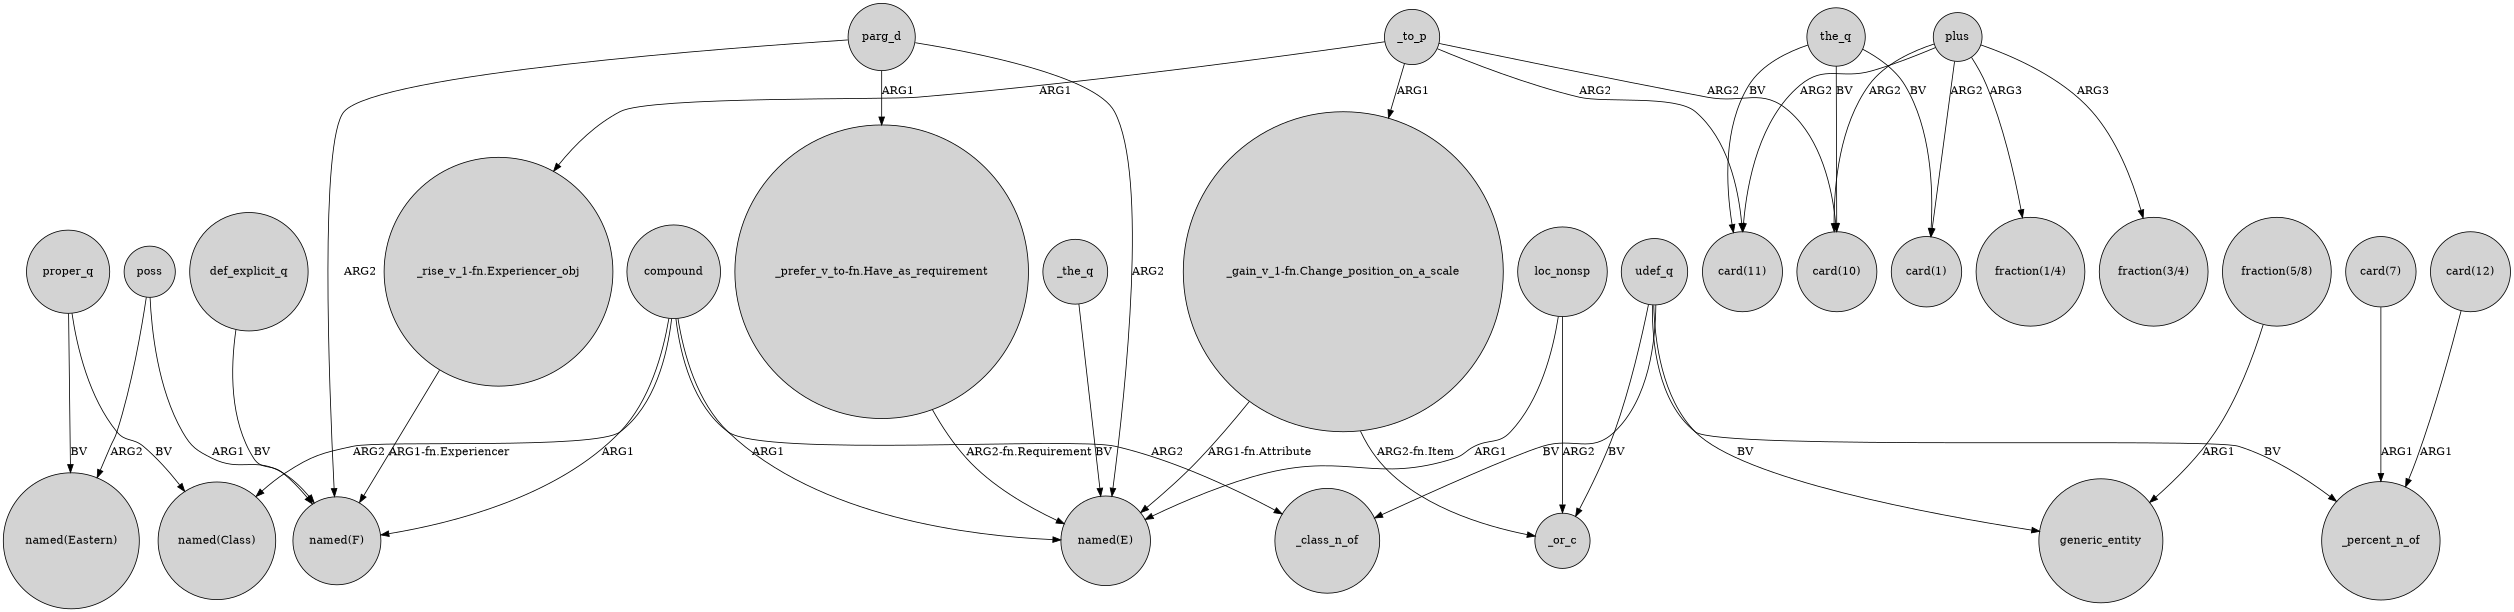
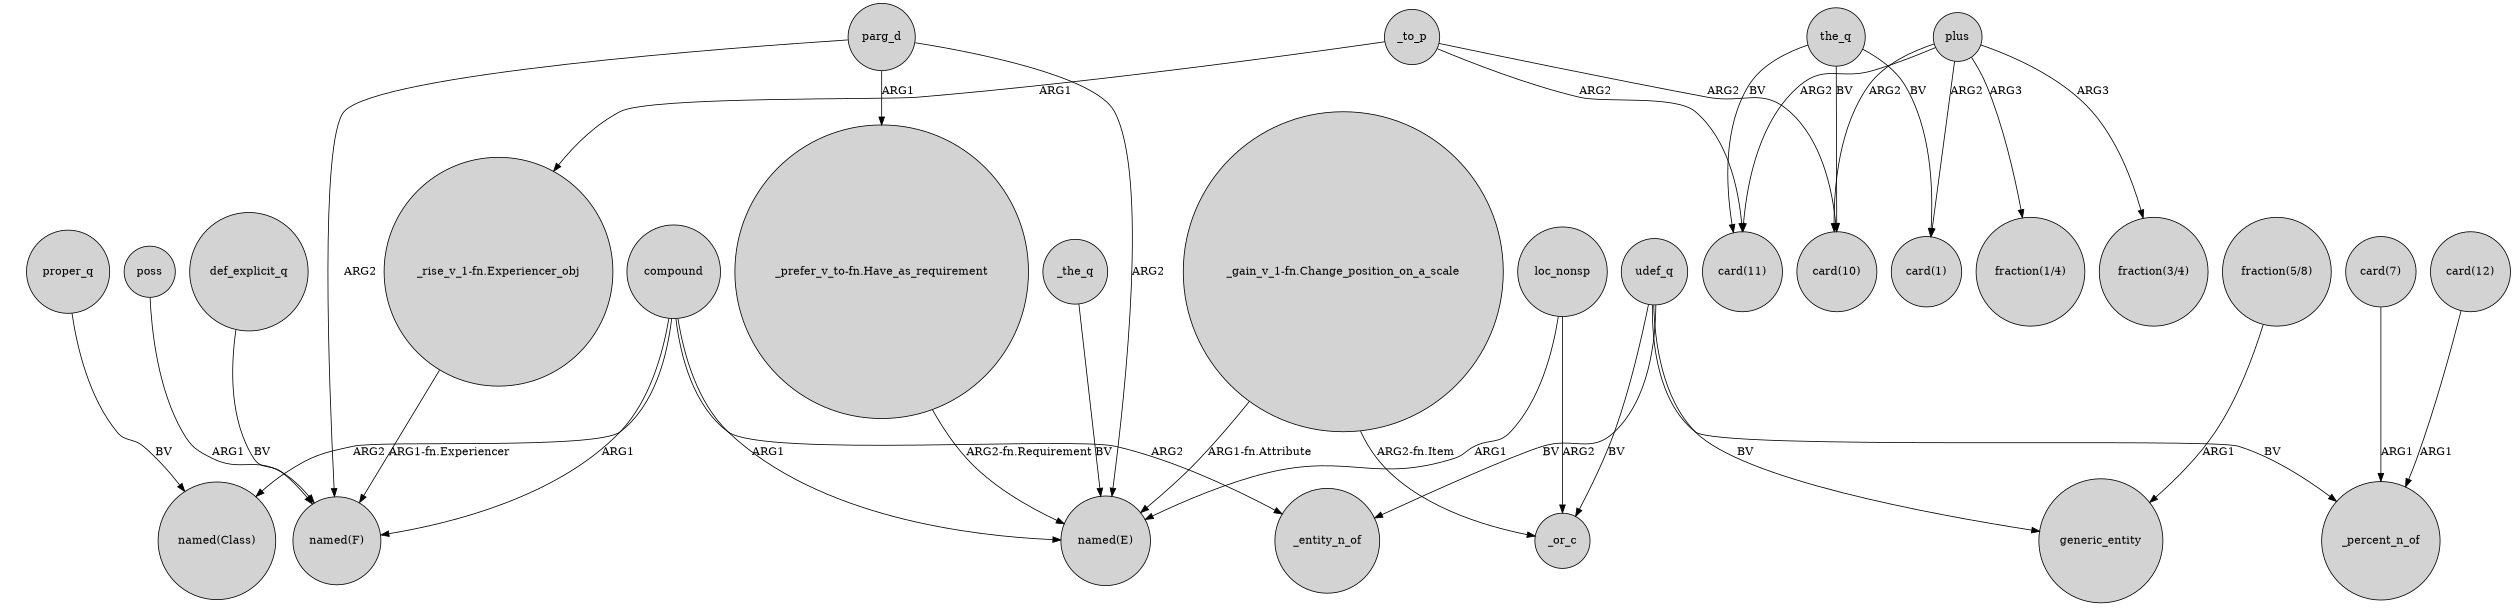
edge "_to_p" -> "_gain_v_1-fn.Change_position_on_a_scale": removed, label "ARG1"
node "named(Eastern)": removed
node "_class_n_of": label "_class_n_of" -> "_entity_n_of"
